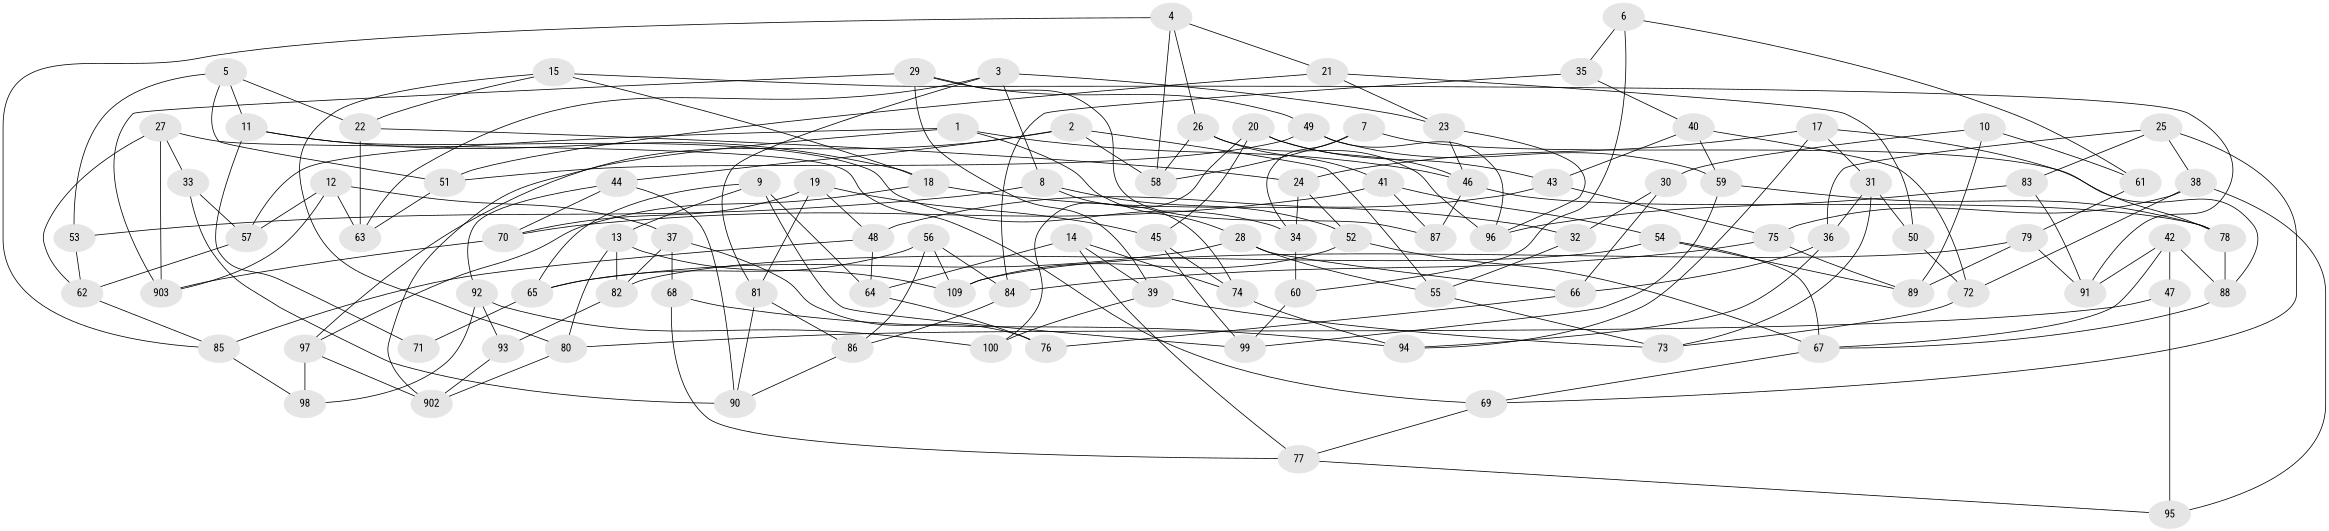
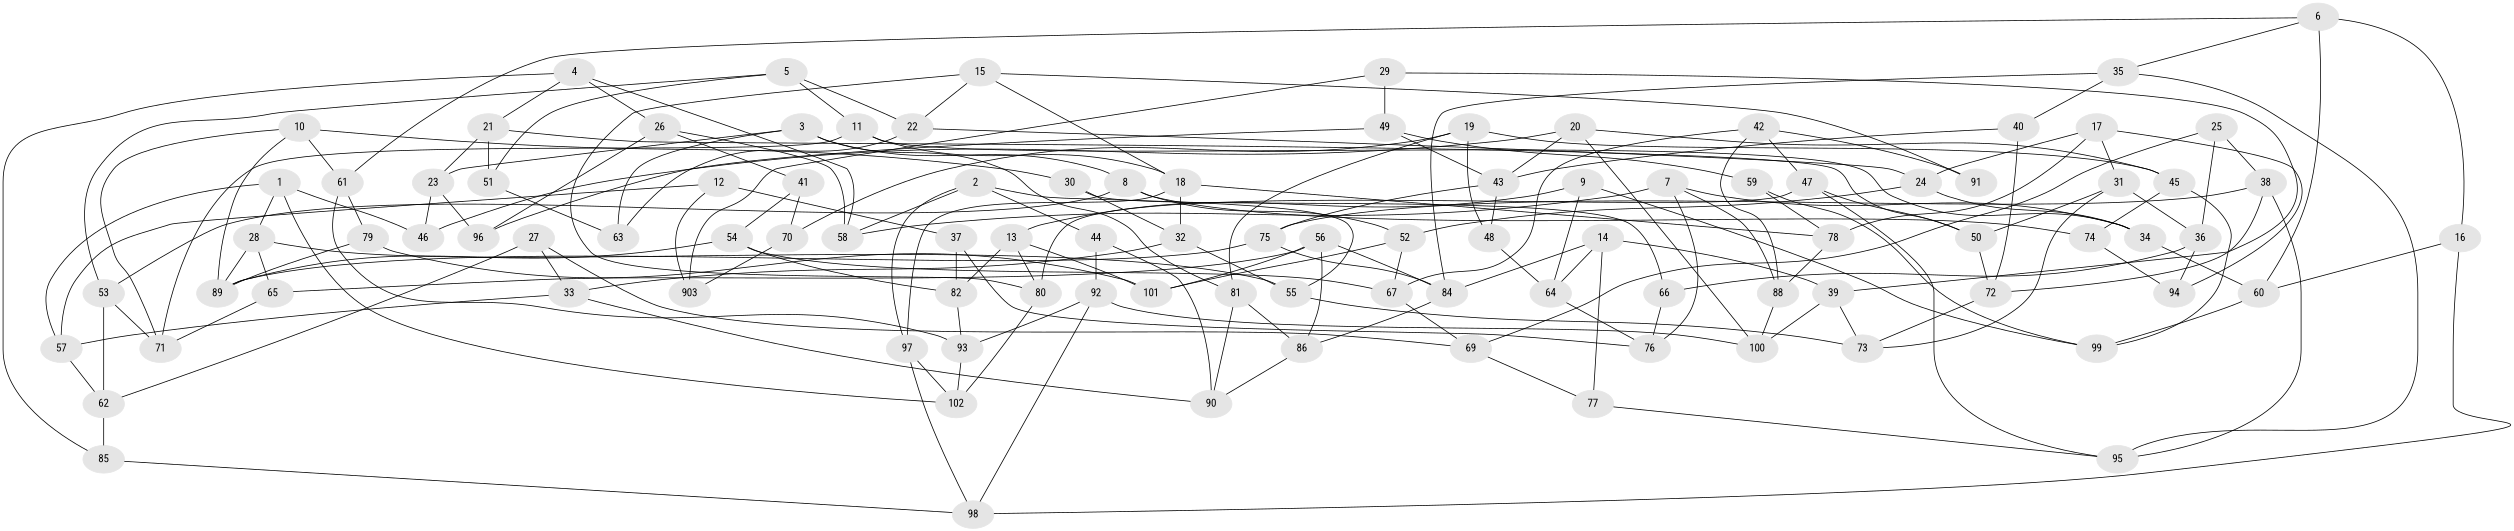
edge "40" -- "59": removed
edge "49" -- "51": now "49" -- "43"
edge "10" -- "71": added
node "83": removed
edge "44" -- "70": removed
edge "46" -- "78": now "18" -- "78"
edge "9" -- "65": removed
edge "27" -- "903": removed
edge "12" -- "63": removed
edge "47" -- "50": added
node "87": removed
node "16": added
edge "7" -- "76": added
edge "14" -- "74": now "14" -- "84"
edge "79" -- "91": removed
edge "48" -- "85": removed
edge "32" -- "33": added
edge "28" -- "66": now "28" -- "89"
node "68": removed
node "109": label "109" -> "101"
edge "35" -- "95": added
edge "61" -- "93": added
edge "53" -- "71": added
edge "88" -- "67": now "88" -- "100"
node "902": label "902" -> "102"
